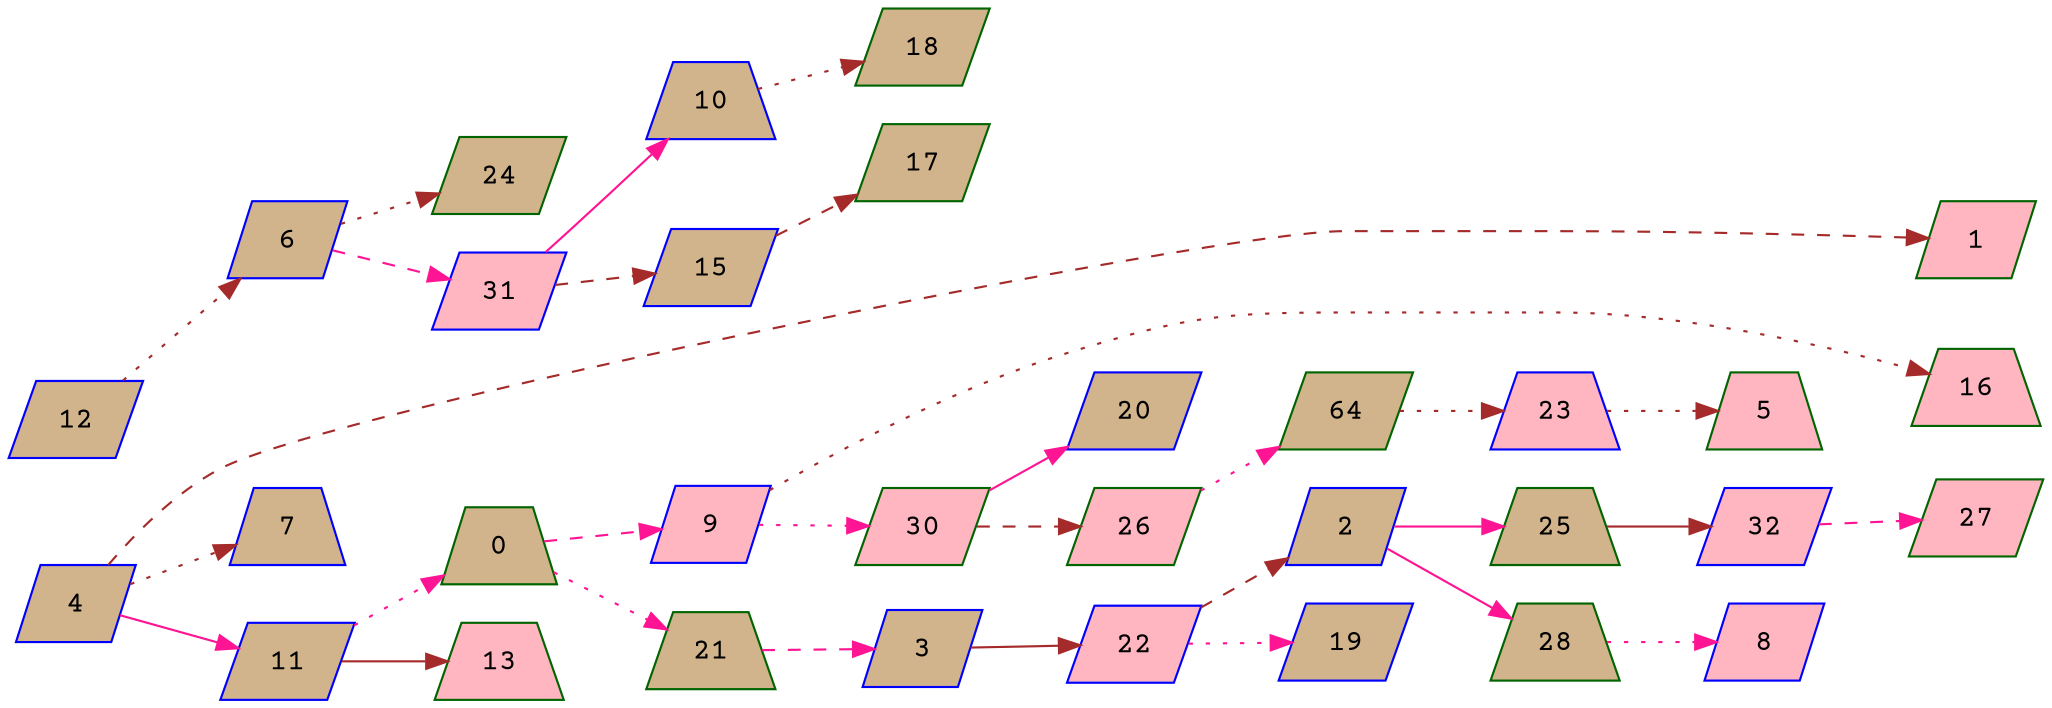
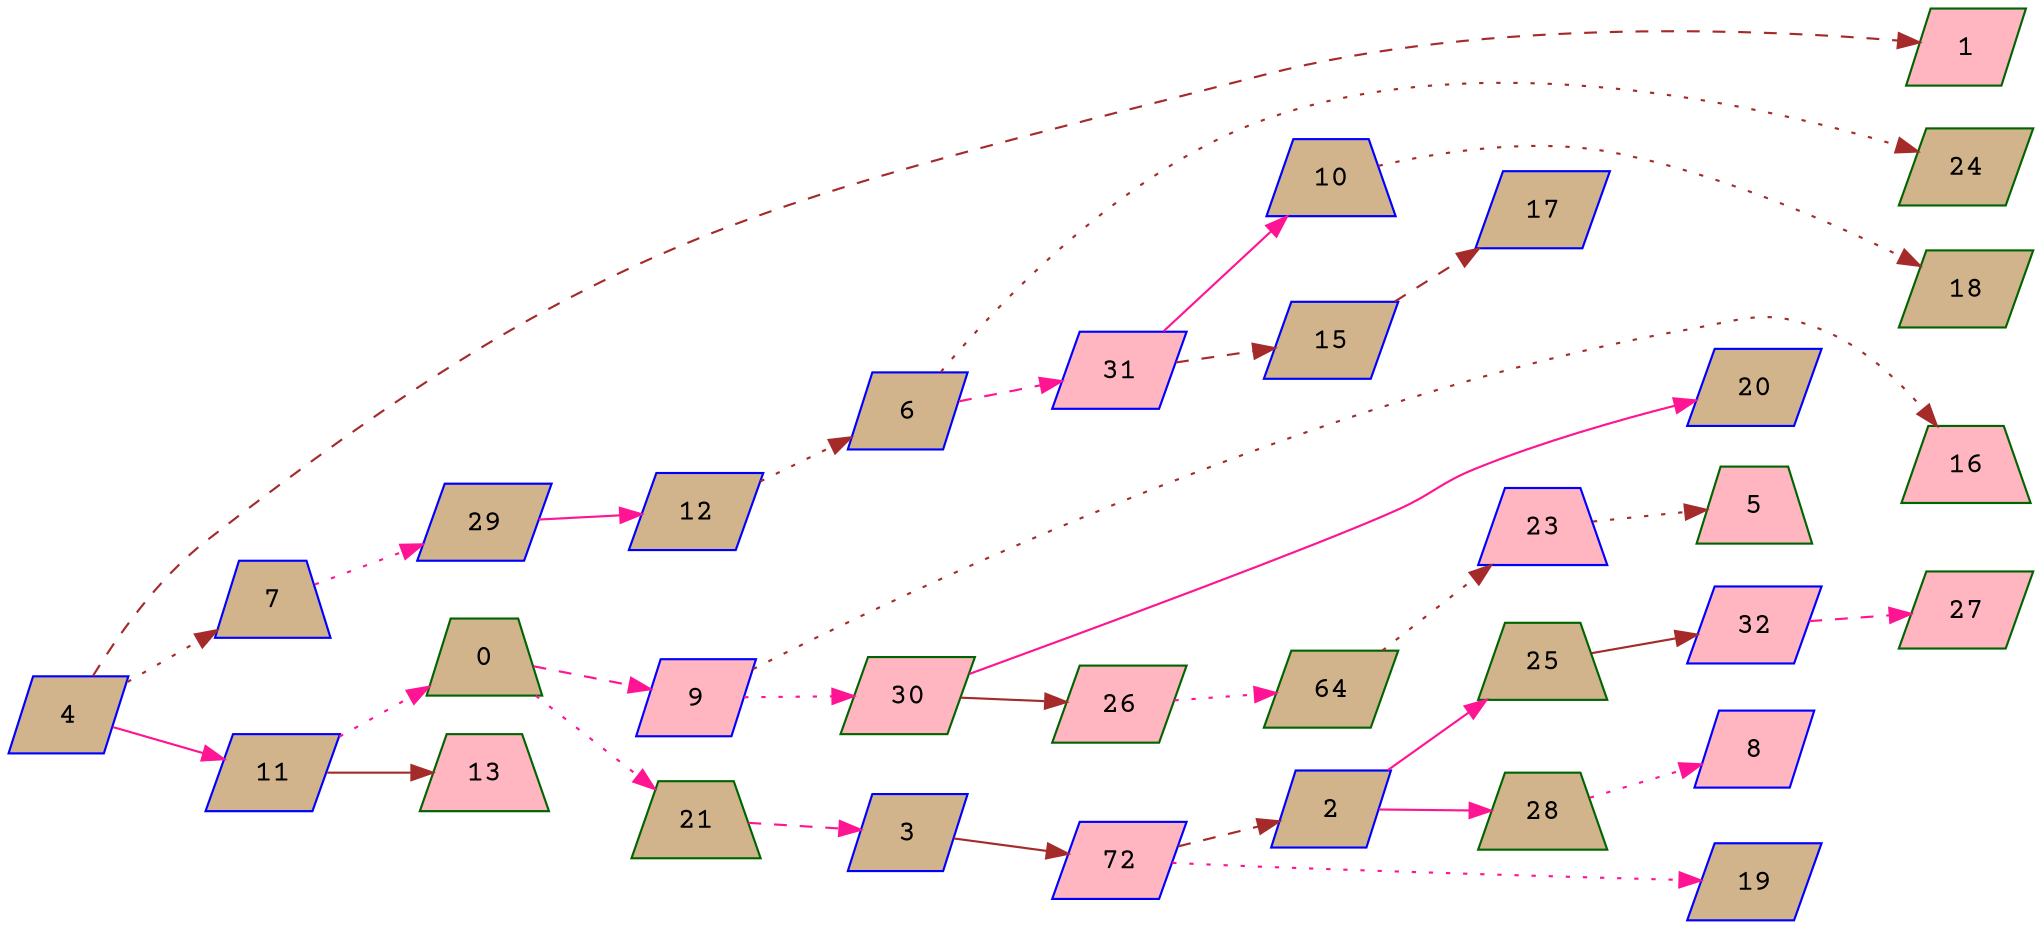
node "17": color darkgreen -> blue
node "29": added
edge "30" -> "26": style dashed -> solid
node "22": label "22" -> "72"
